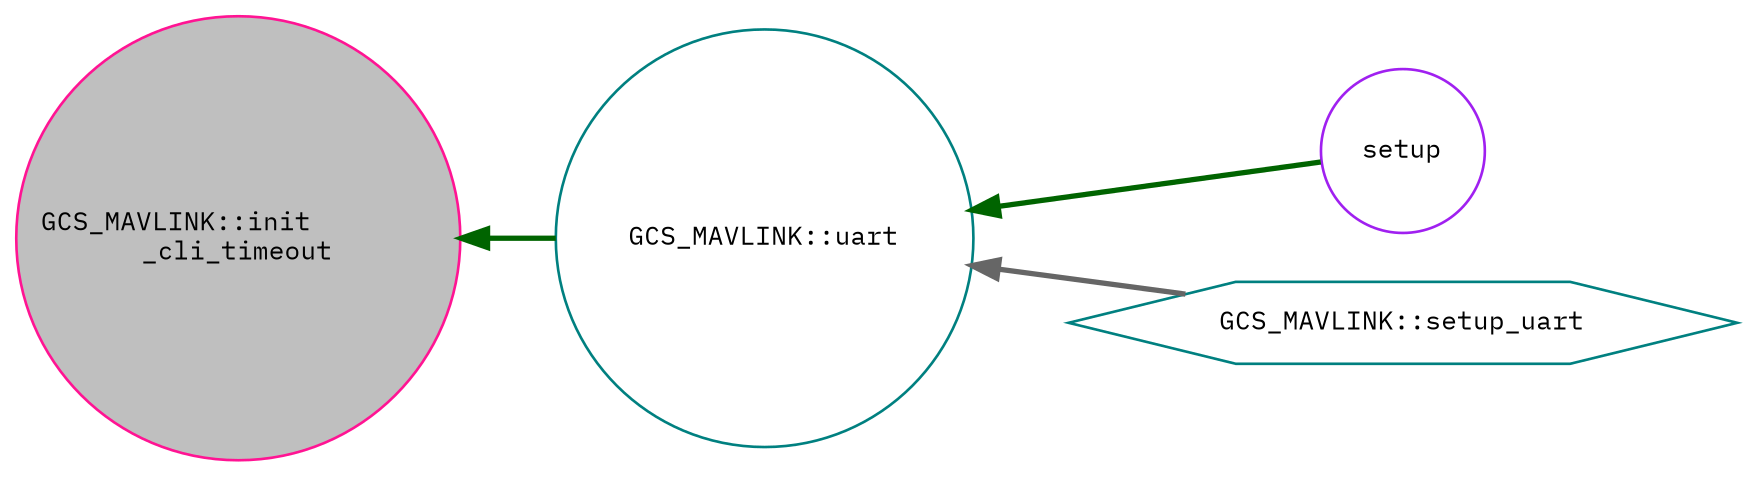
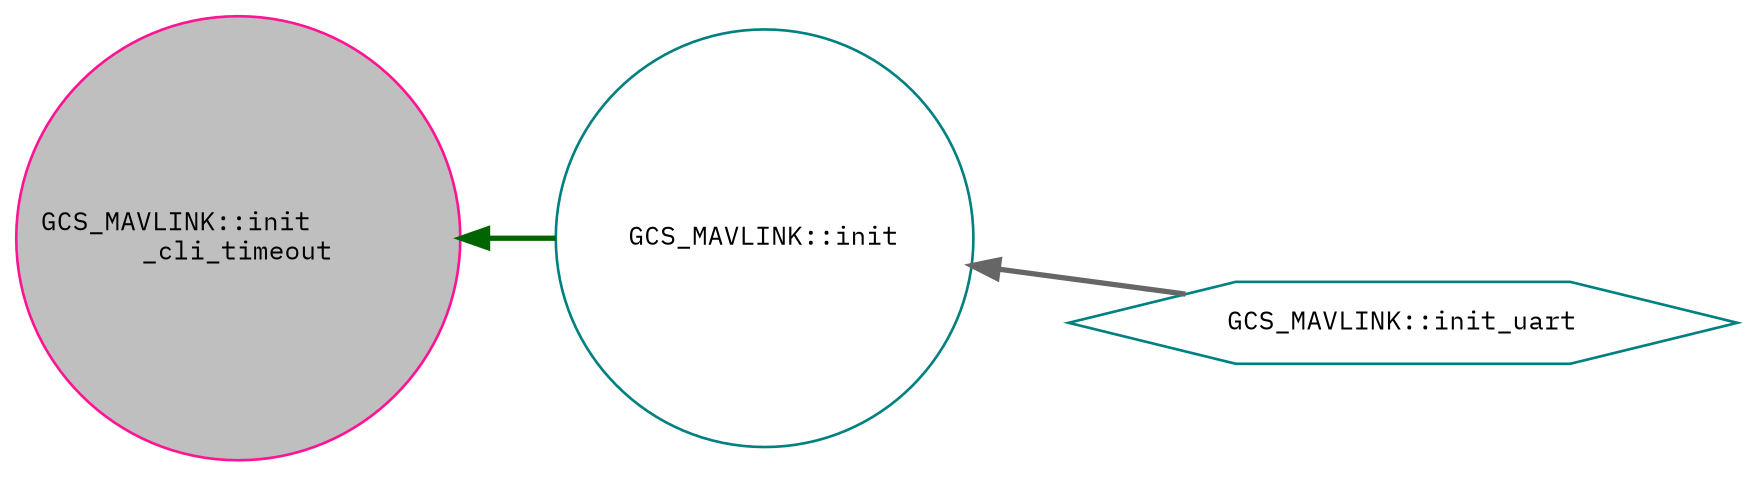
node "setup": removed
node "GCS_MAVLINK::uart": label "GCS_MAVLINK::uart" -> "GCS_MAVLINK::init"
node "GCS_MAVLINK::setup_uart": label "GCS_MAVLINK::setup_uart" -> "GCS_MAVLINK::init_uart"
